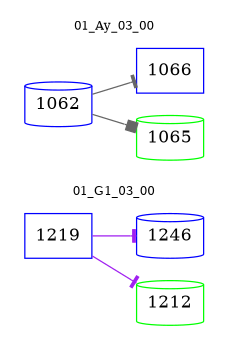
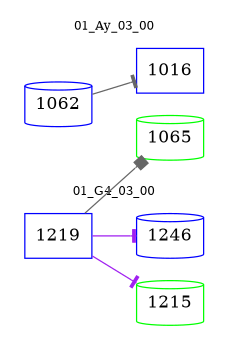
node "1066": label "1066" -> "1016"
edge "1062" -> "1065": now "1219" -> "1065"
cluster "01_G1_03_00": label "01_G1_03_00" -> "01_G4_03_00"
node "1212": label "1212" -> "1215"
